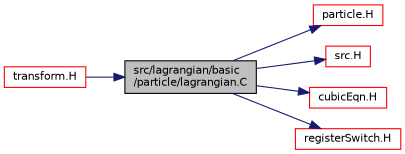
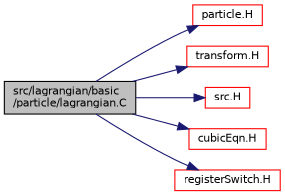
edge "transform.H" -> "src/lagrangian/basic /particle/lagrangian.C": reversed
